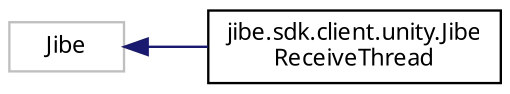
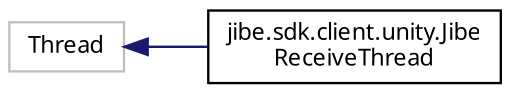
node "Jibe": label "Jibe" -> "Thread"
